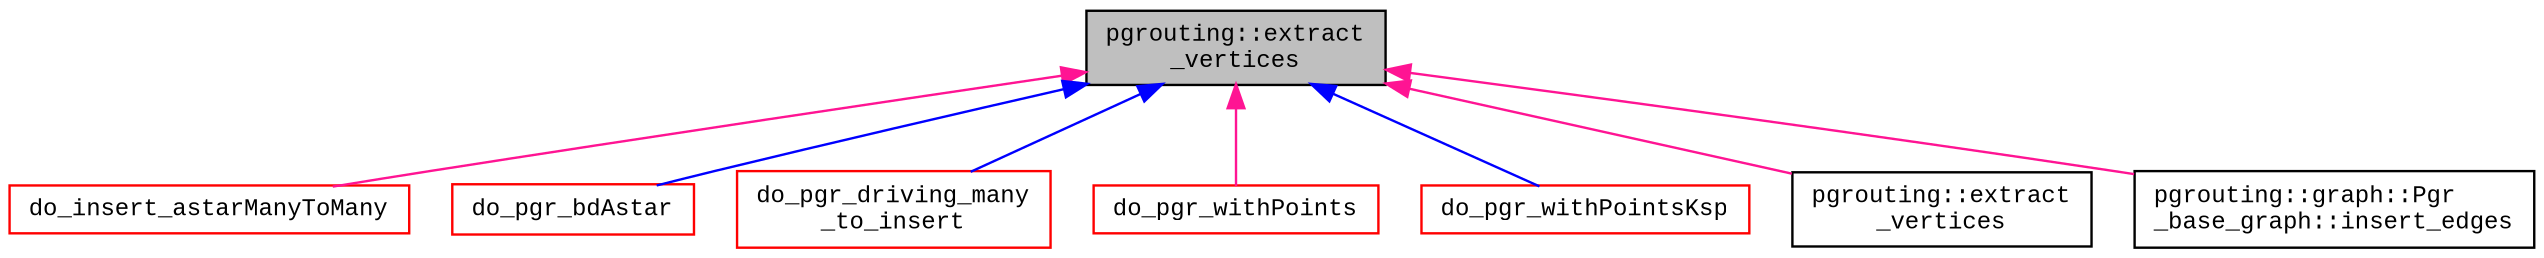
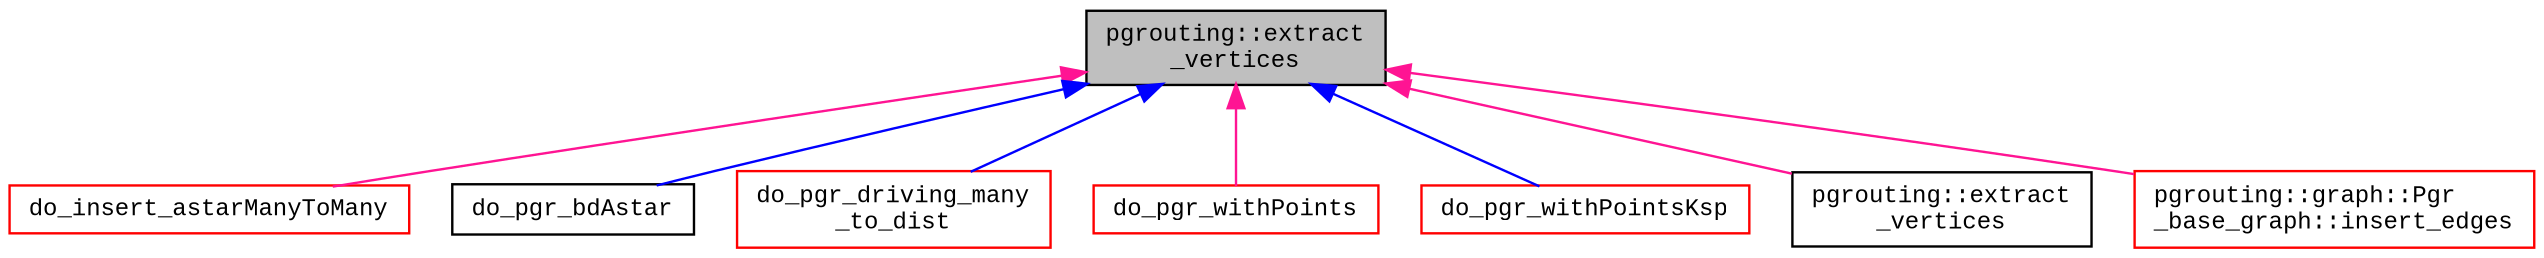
node "do_pgr_bdAstar": color red -> black
node "do_pgr_driving_many _to_insert": label "do_pgr_driving_many _to_insert" -> "do_pgr_driving_many _to_dist"
node "pgrouting::graph::Pgr _base_graph::insert_edges": color black -> red
